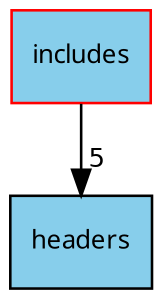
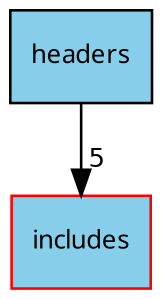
edge "includes" -> "headers": reversed
